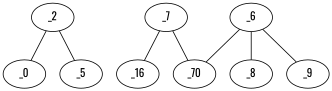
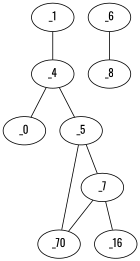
node "_2": label "_2" -> "_4"
node "_1": added
edge "_6" -- "_70": now "_5" -- "_70"
node "_9": removed
edge "_5" -- "_7": added
